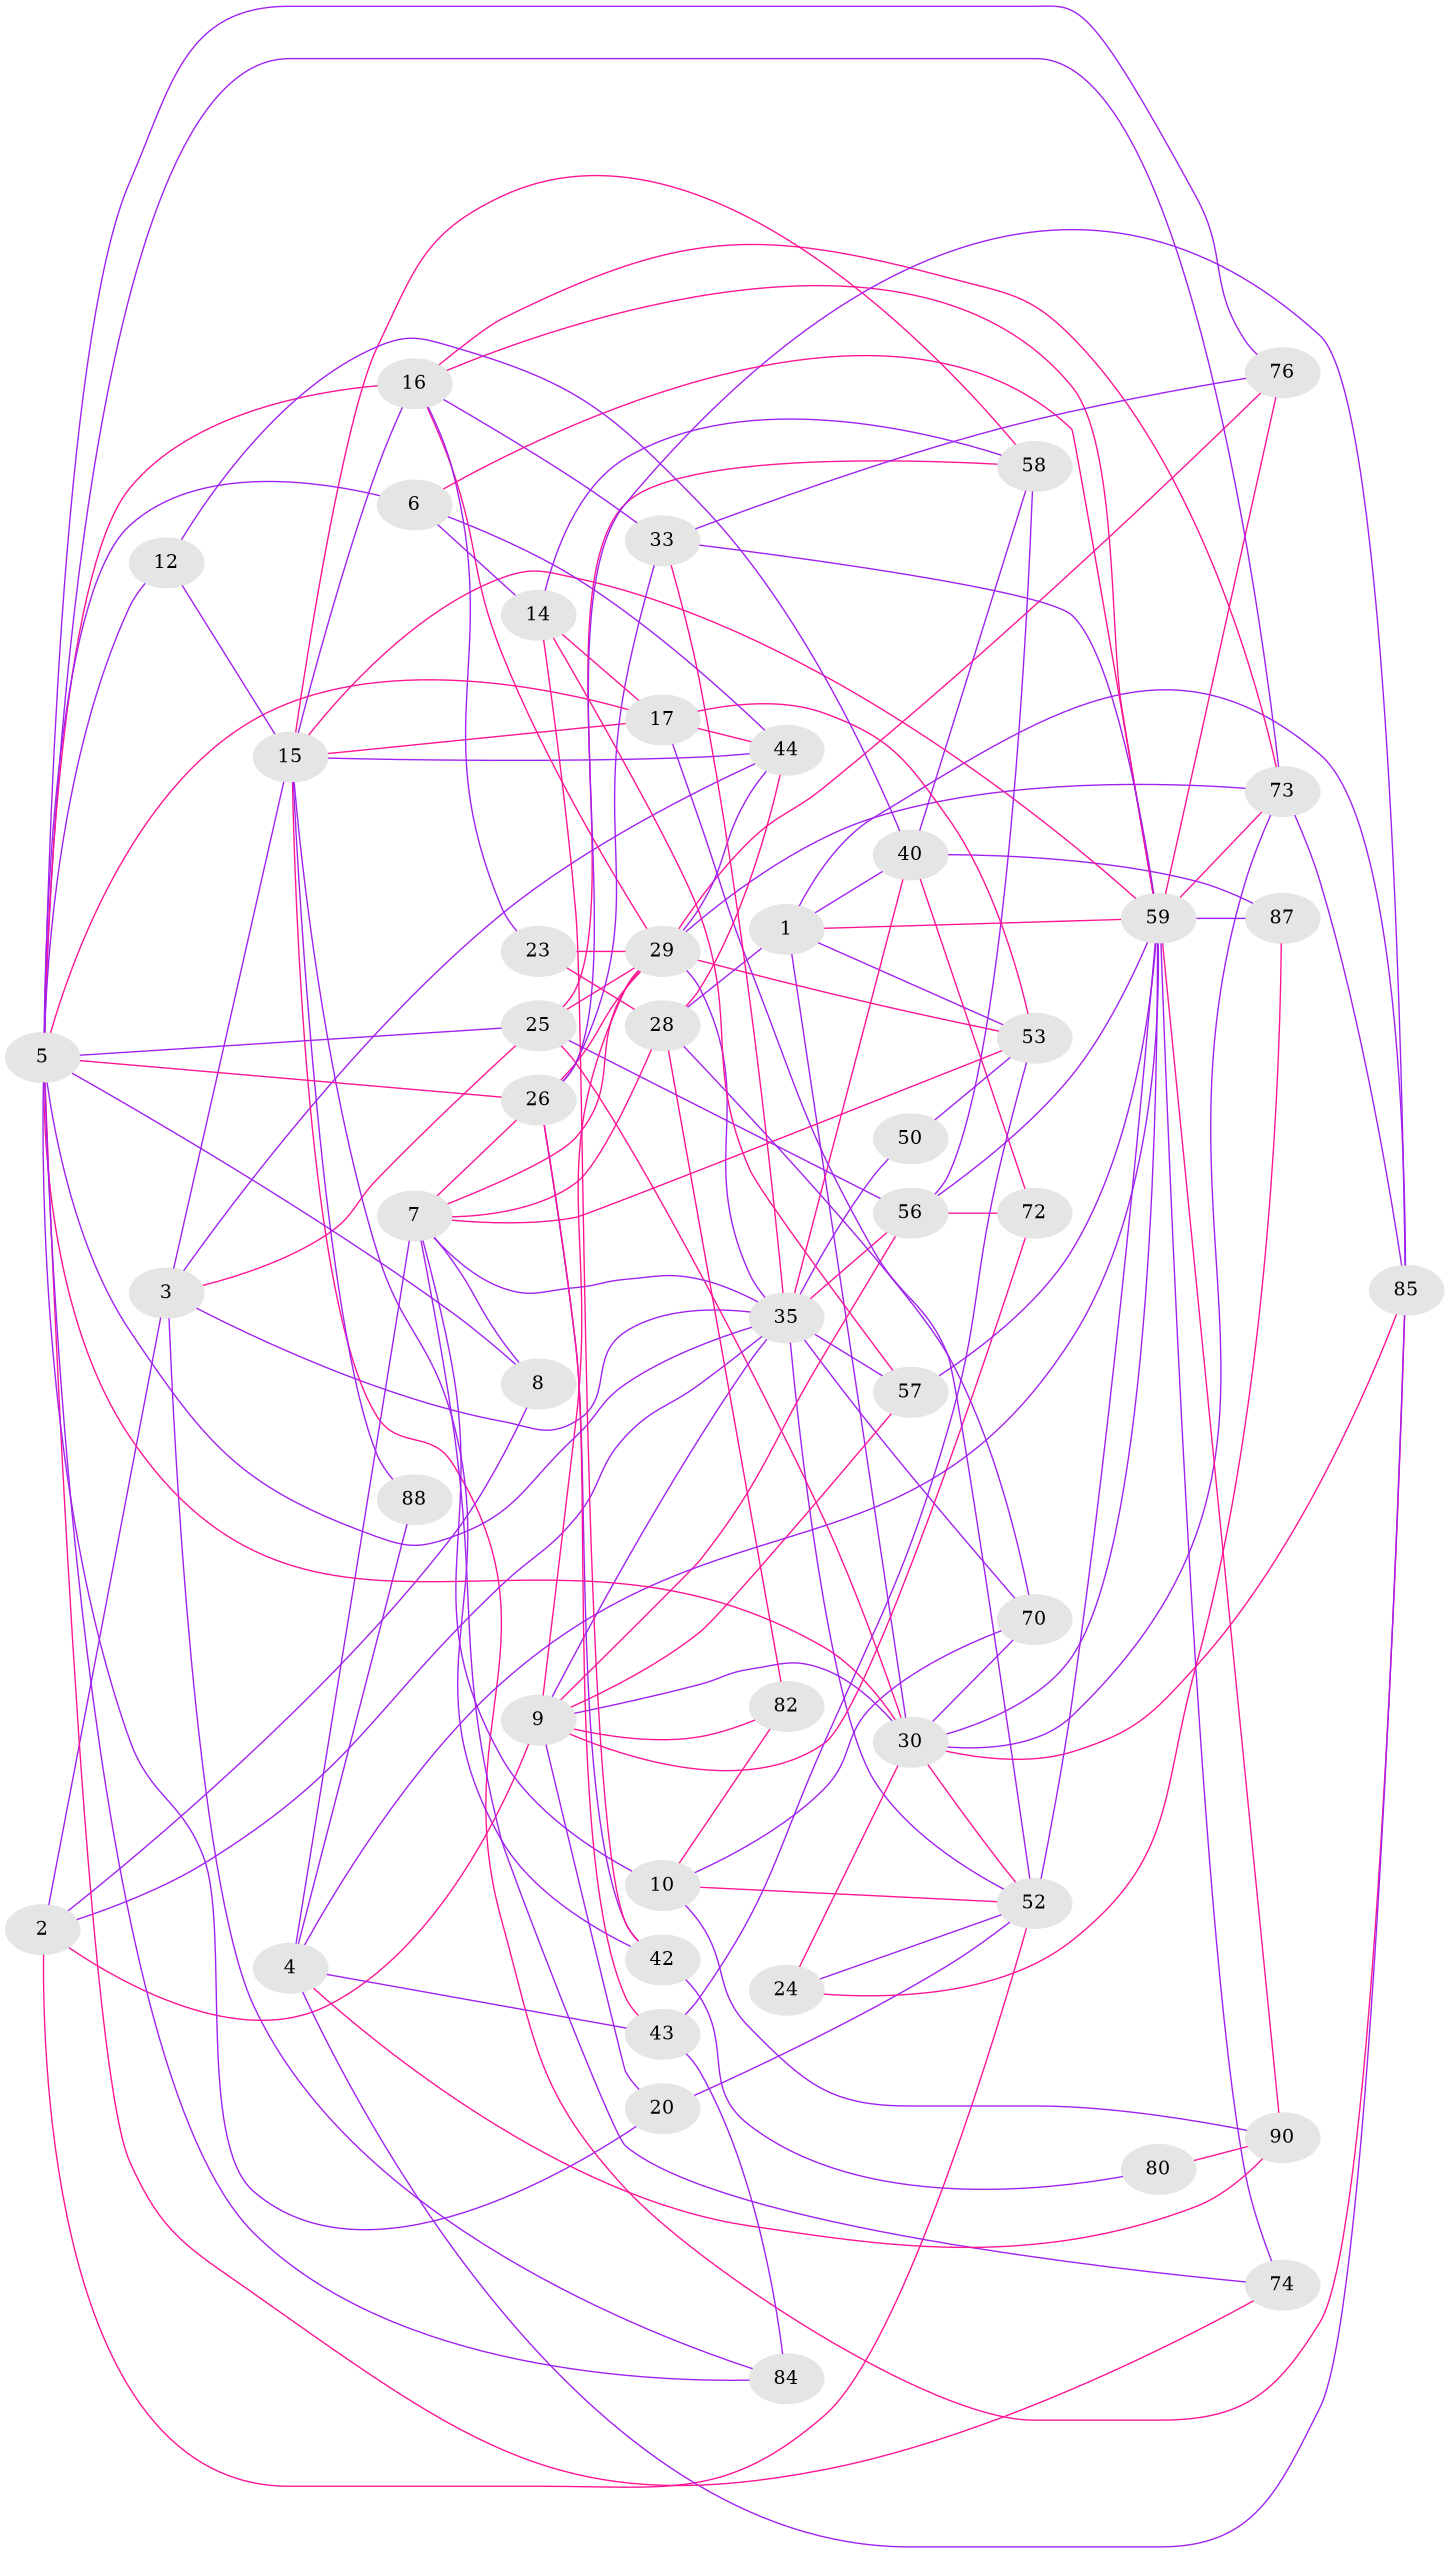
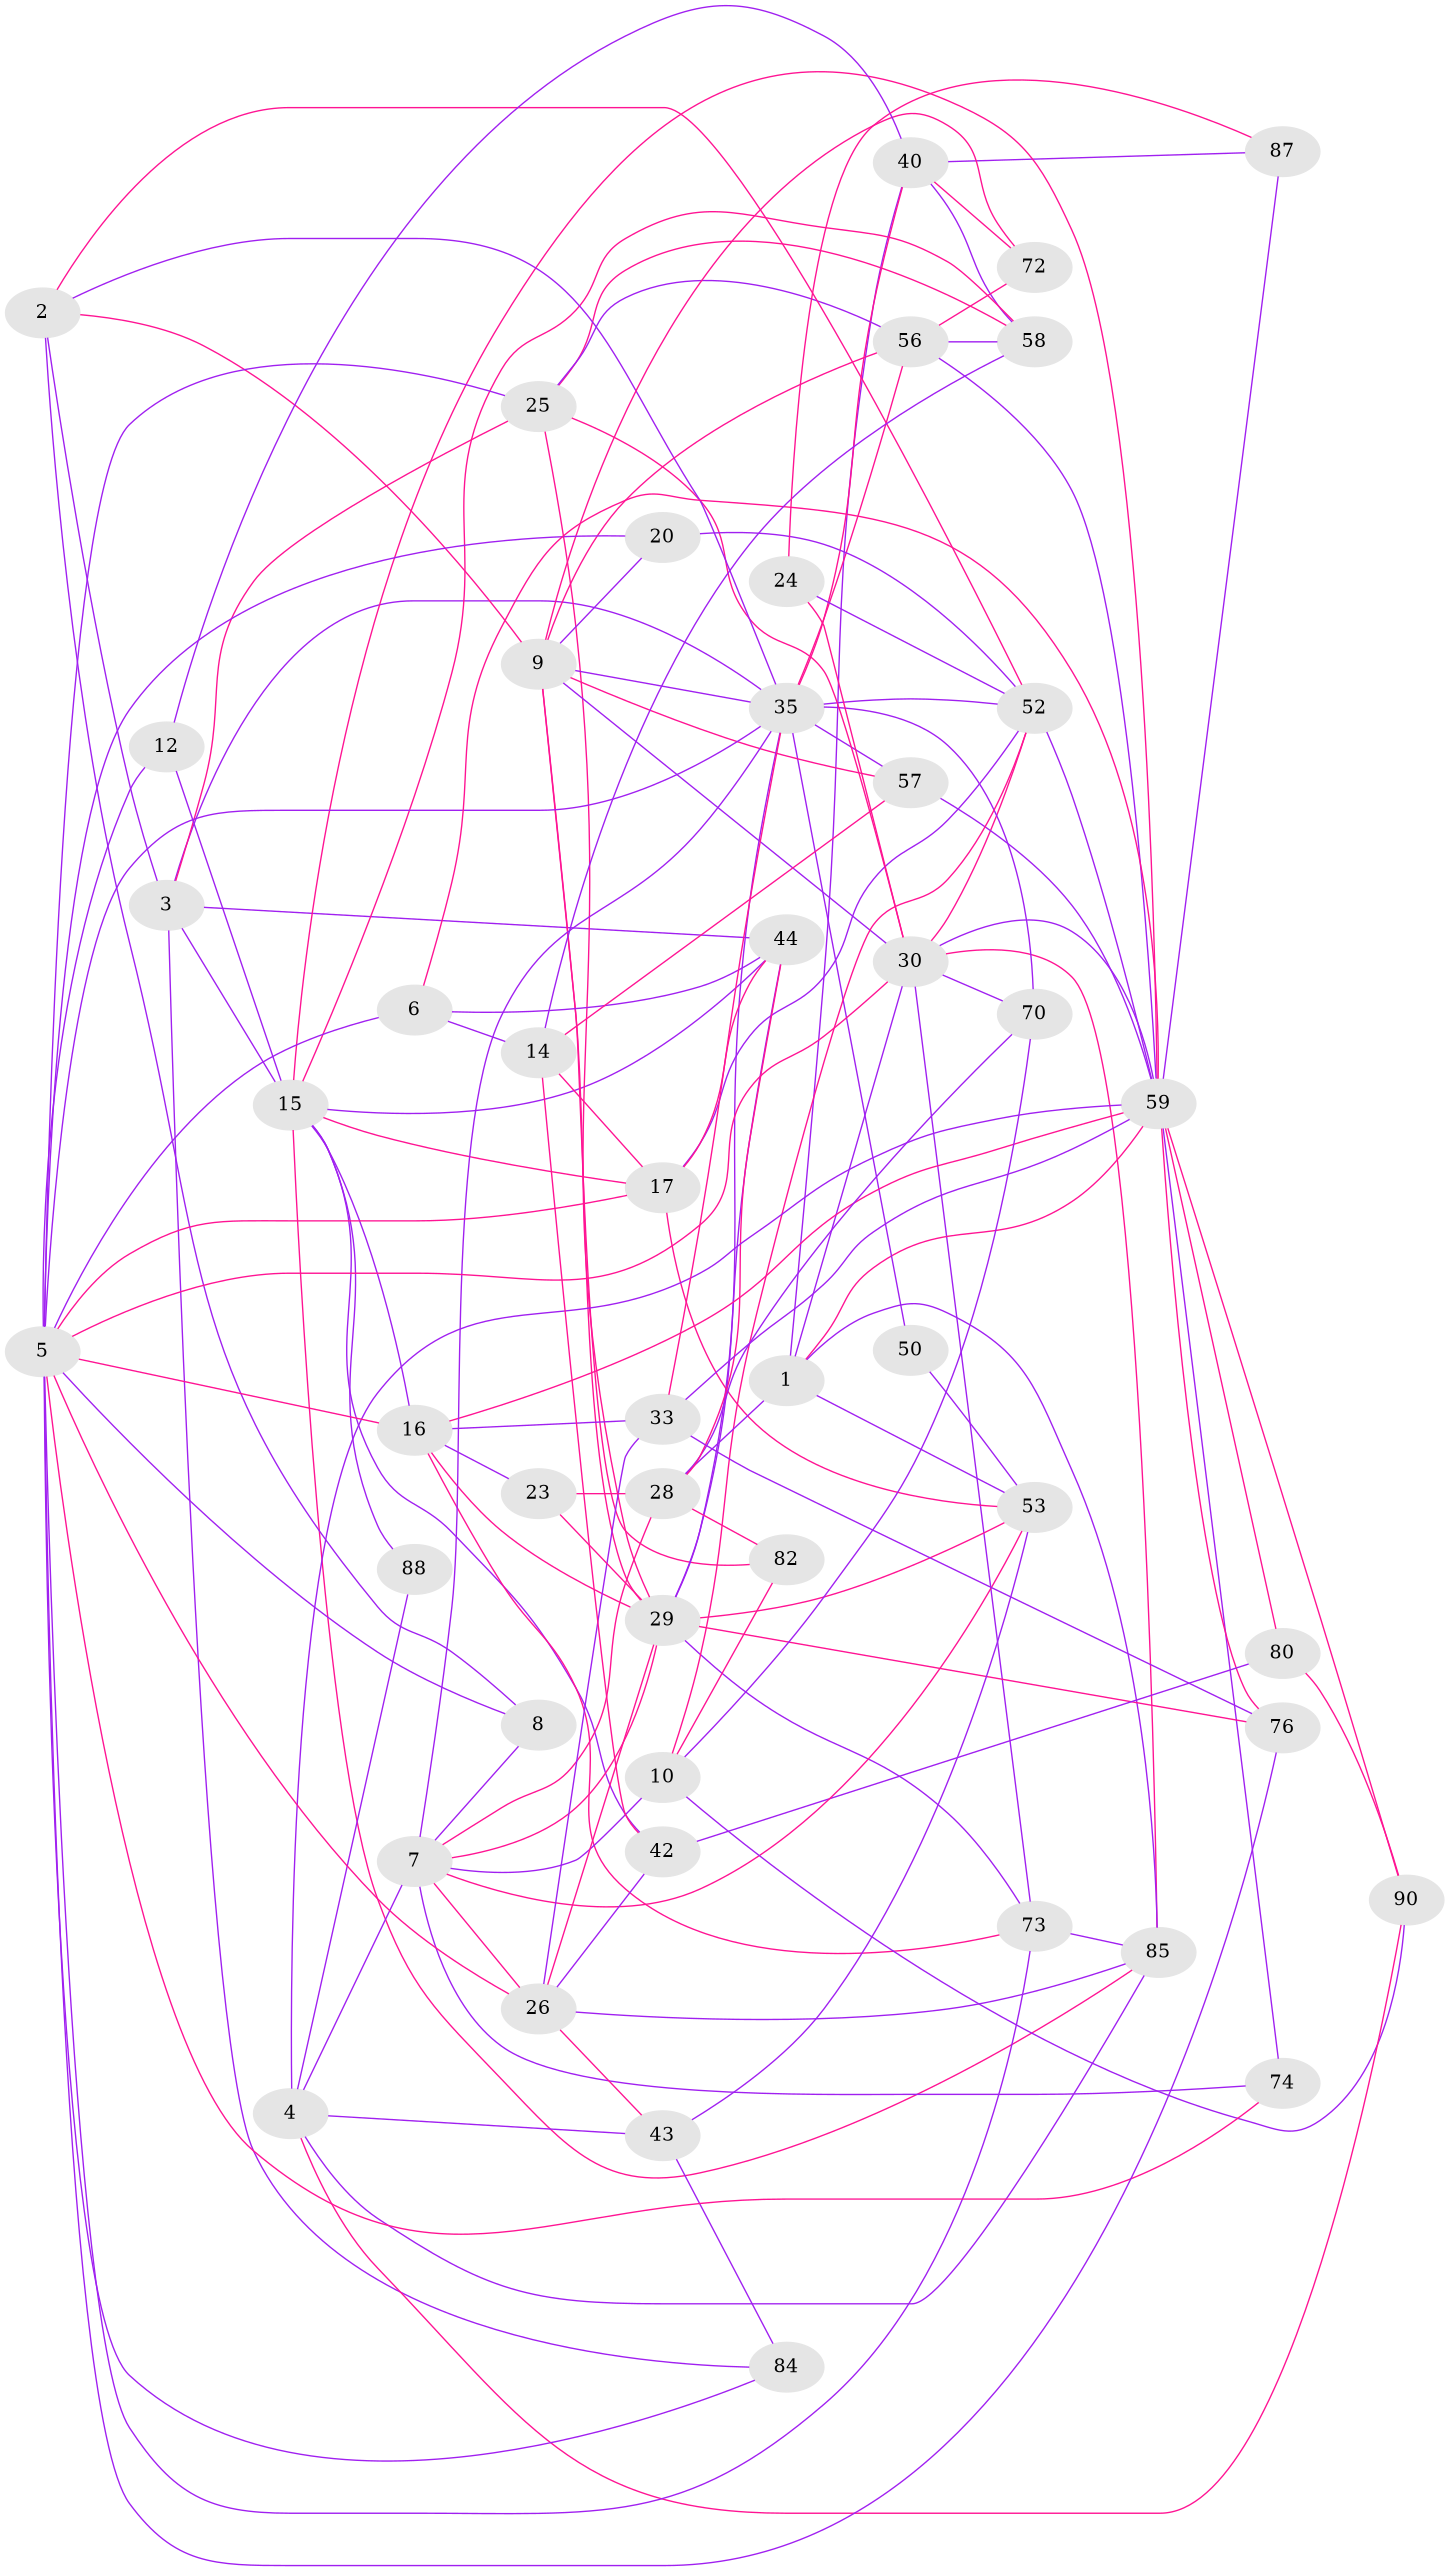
edge "73" -- "59": now "80" -- "59"
